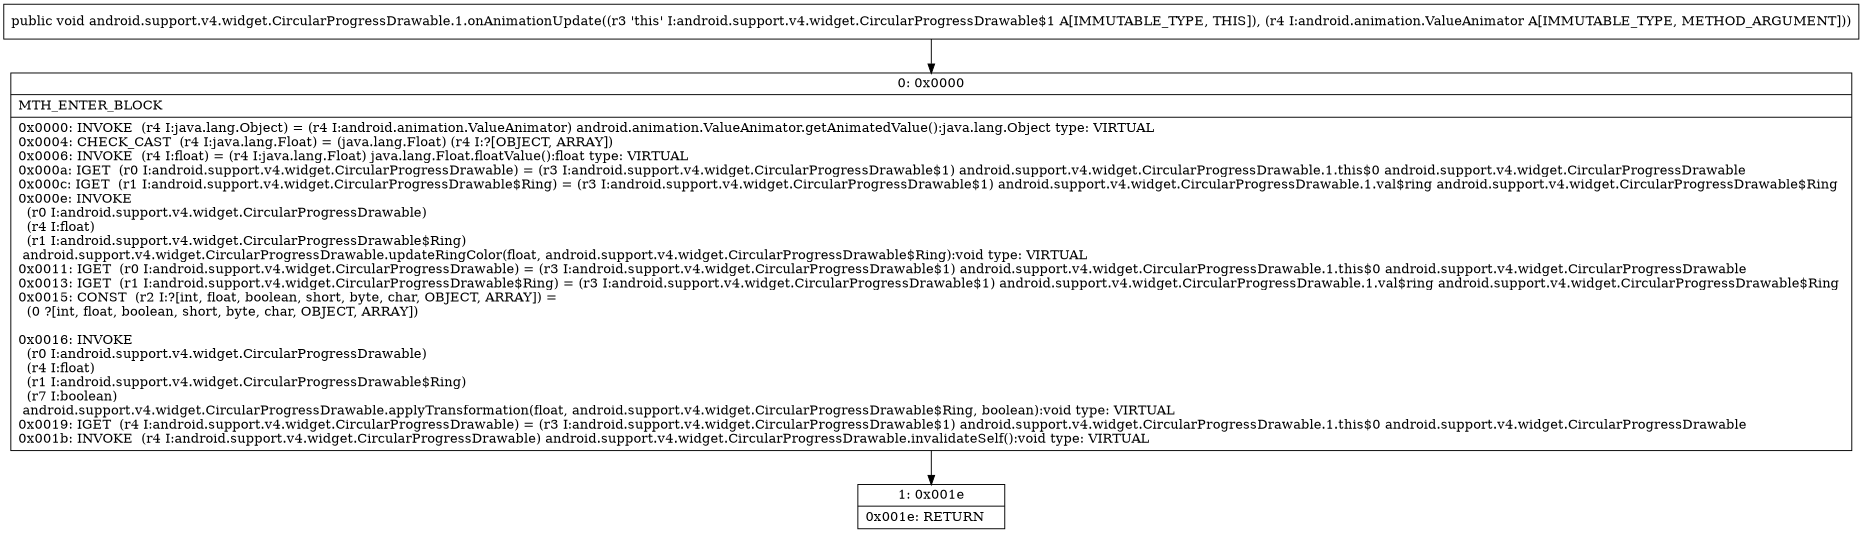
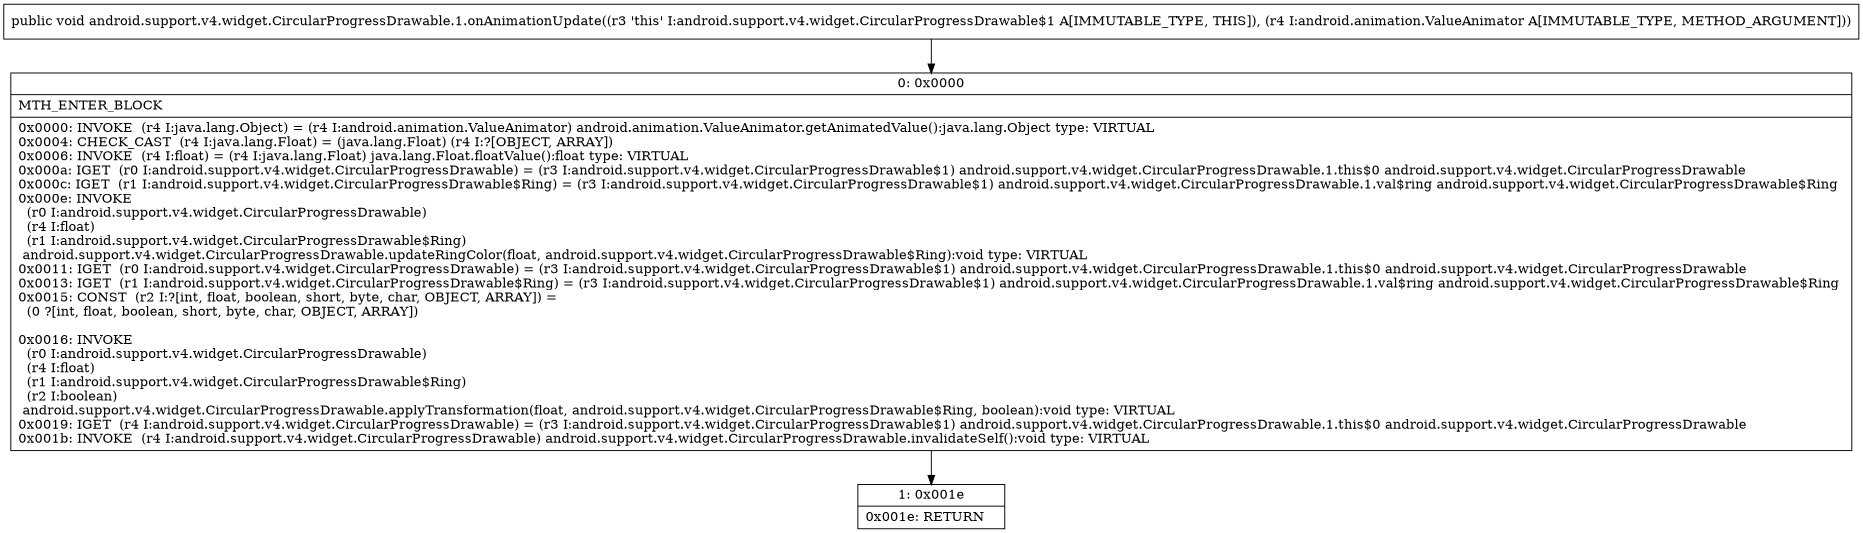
node "0: 0x0000": text "(r7 I:boolean)" -> "(r2 I:boolean)"
